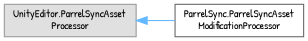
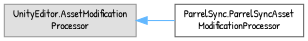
node "UnityEditor.ParrelSyncAsset Processor": label "UnityEditor.ParrelSyncAsset Processor" -> "UnityEditor.AssetModification Processor"
